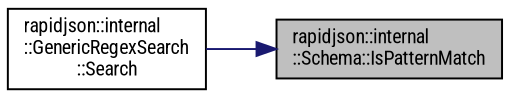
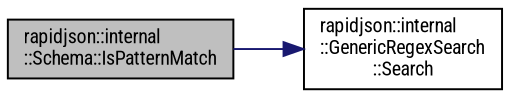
edge "rapidjson::internal ::GenericRegexSearch ::Search" -> "rapidjson::internal ::Schema::IsPatternMatch": reversed
